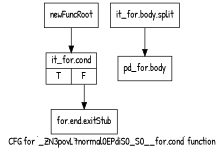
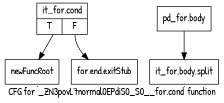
edge "newFuncRoot" -> "it_for.cond": reversed
edge "it_for.body.split" -> "pd_for.body": reversed
